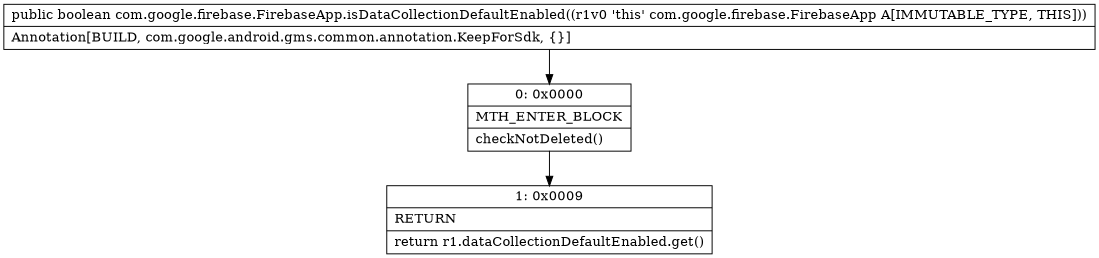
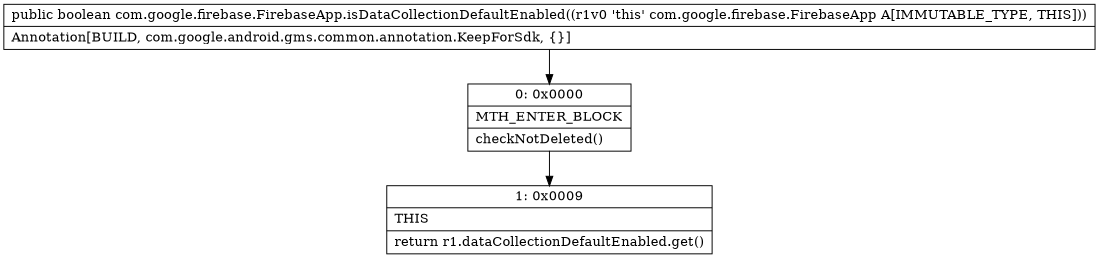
node "1: 0x0009": text "RETURN" -> "THIS"
